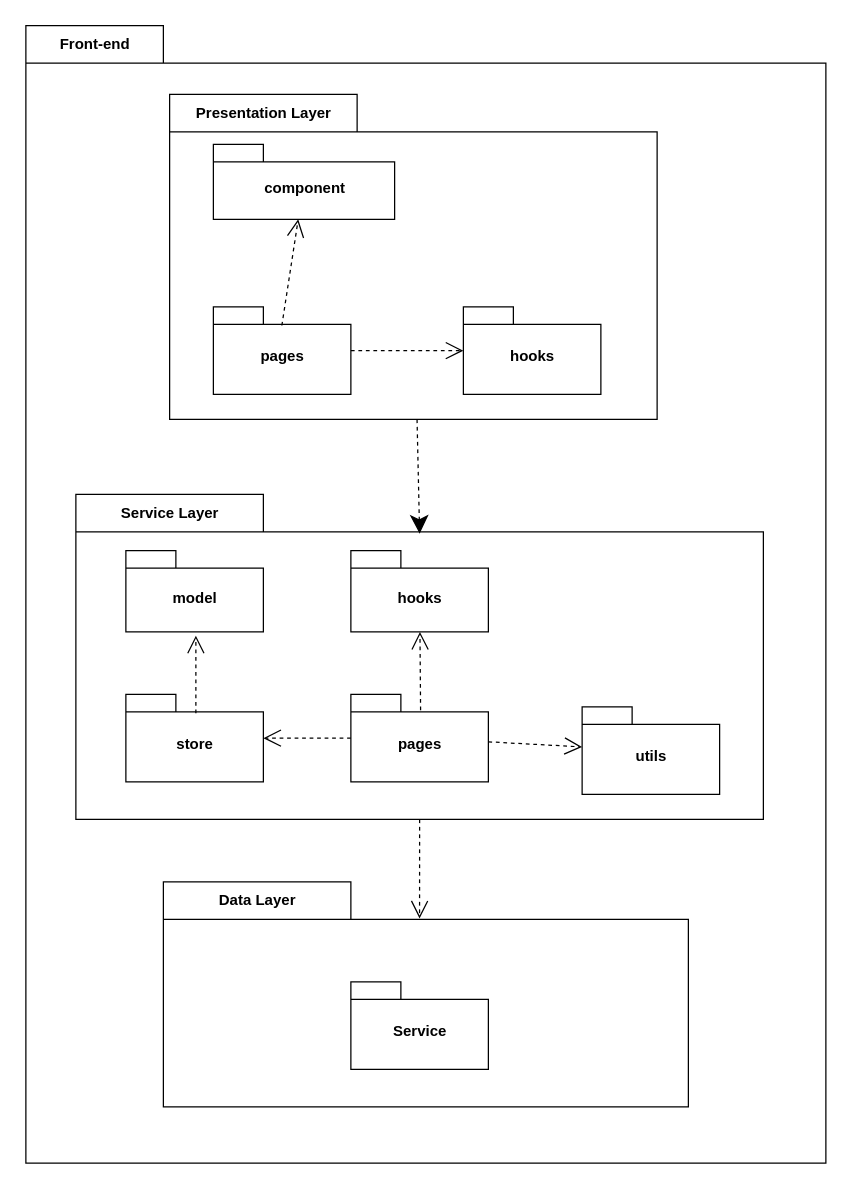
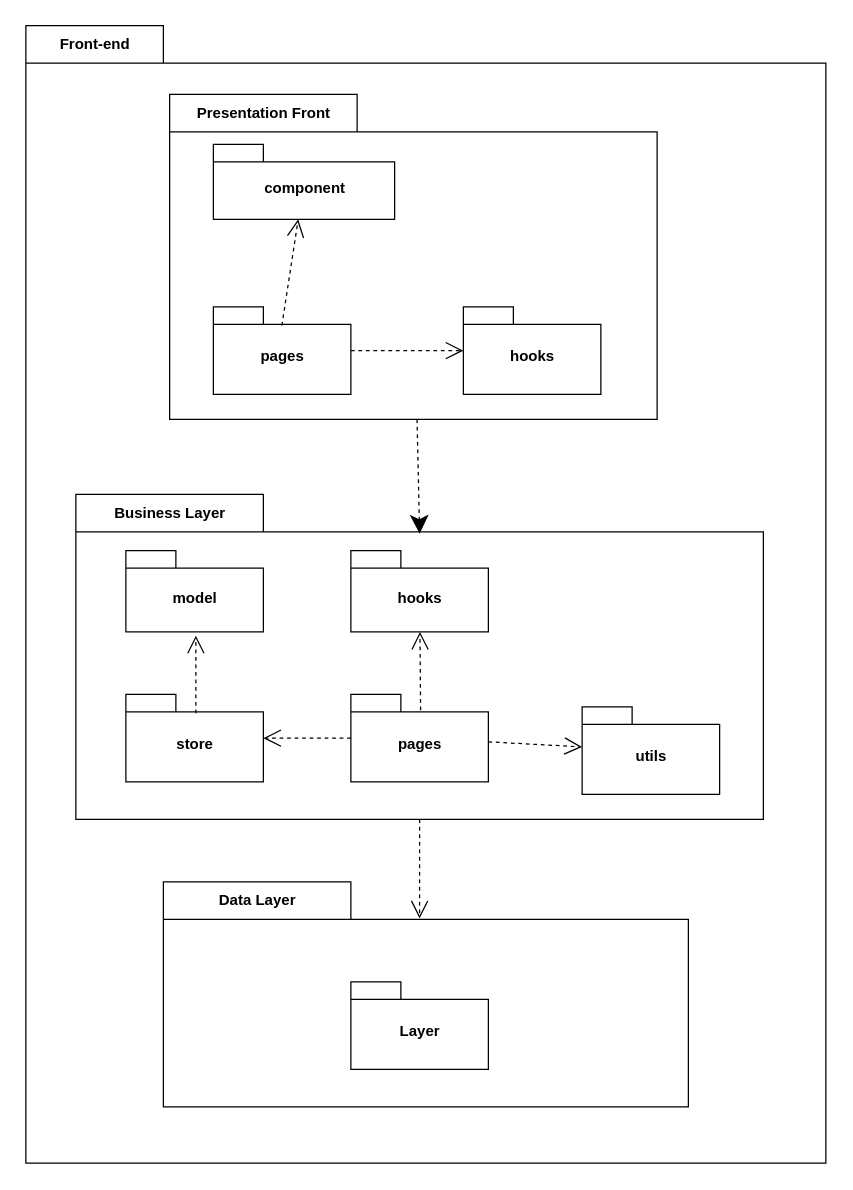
node "Presentation Layer": label "Presentation Layer" -> "Presentation Front"
node "Service Layer": label "Service Layer" -> "Business Layer"
node "Service": label "Service" -> "Layer"
